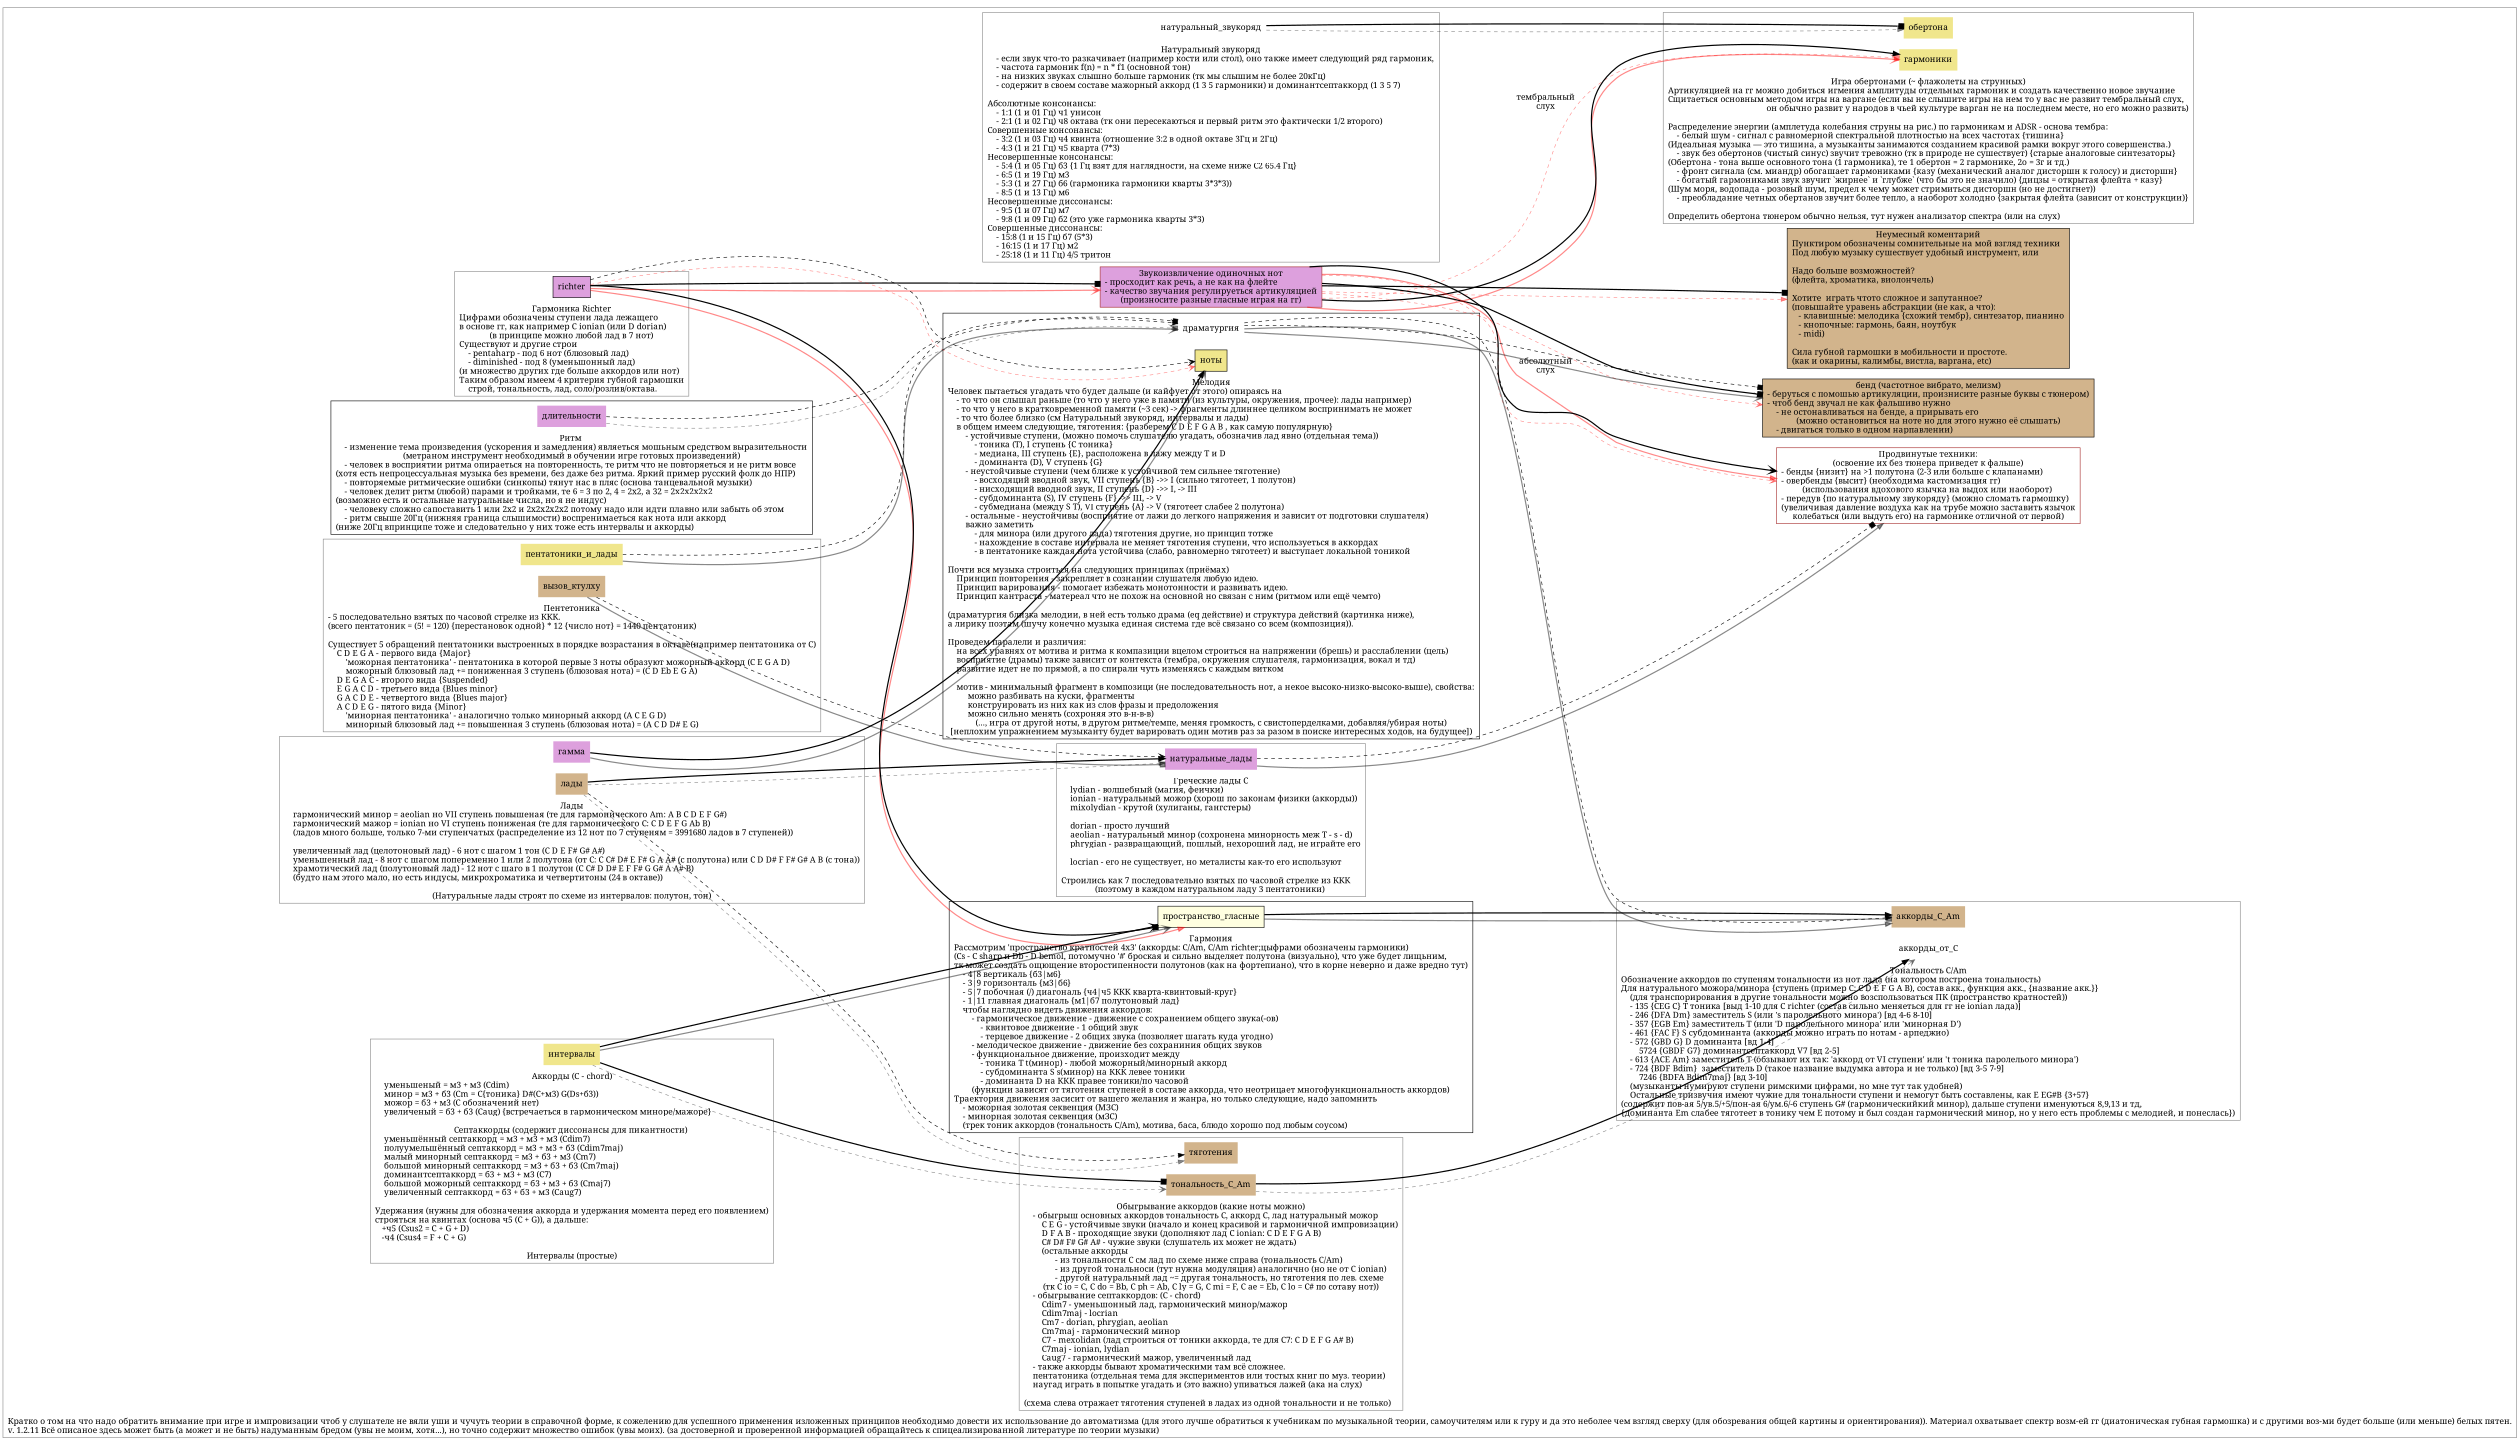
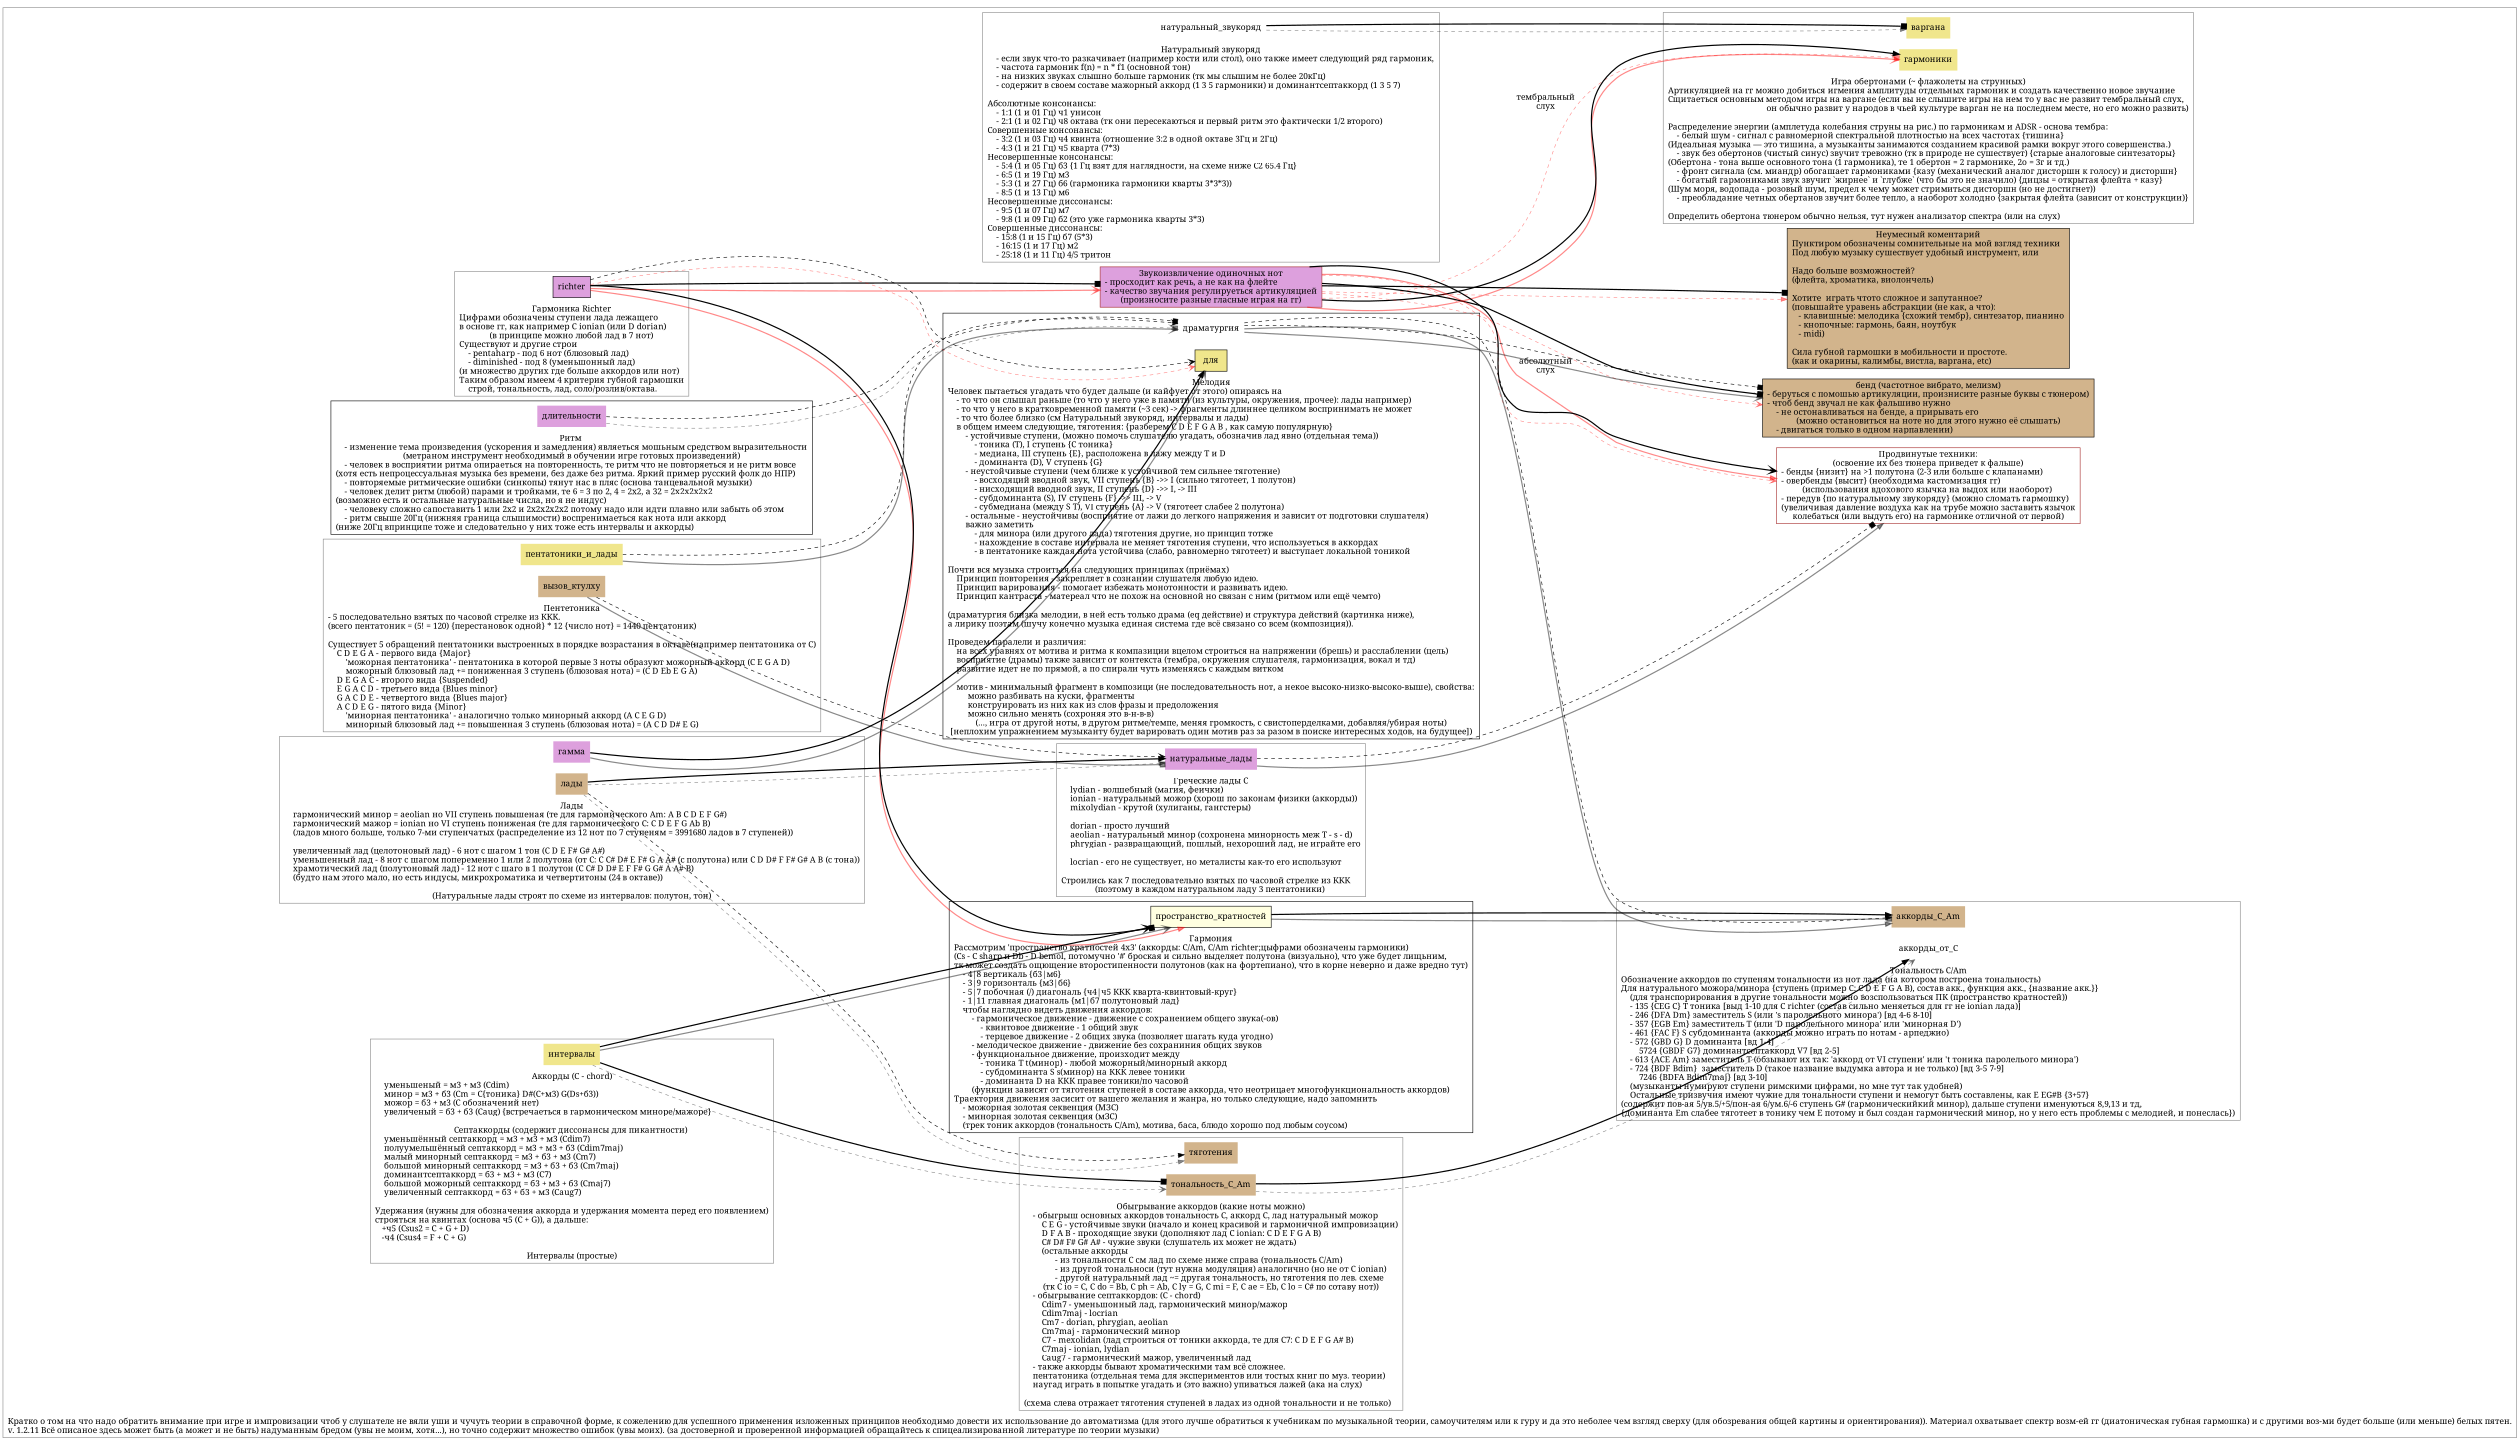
node "обертона": label "обертона" -> "варгана"
node "ноты": label "ноты" -> "для"
node "пространство_гласные": label "пространство_гласные" -> "пространство_кратностей"
